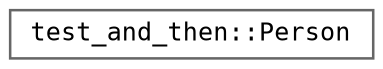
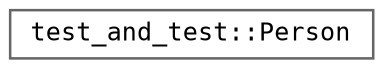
node "test_and_then::Person": label "test_and_then::Person" -> "test_and_test::Person"
